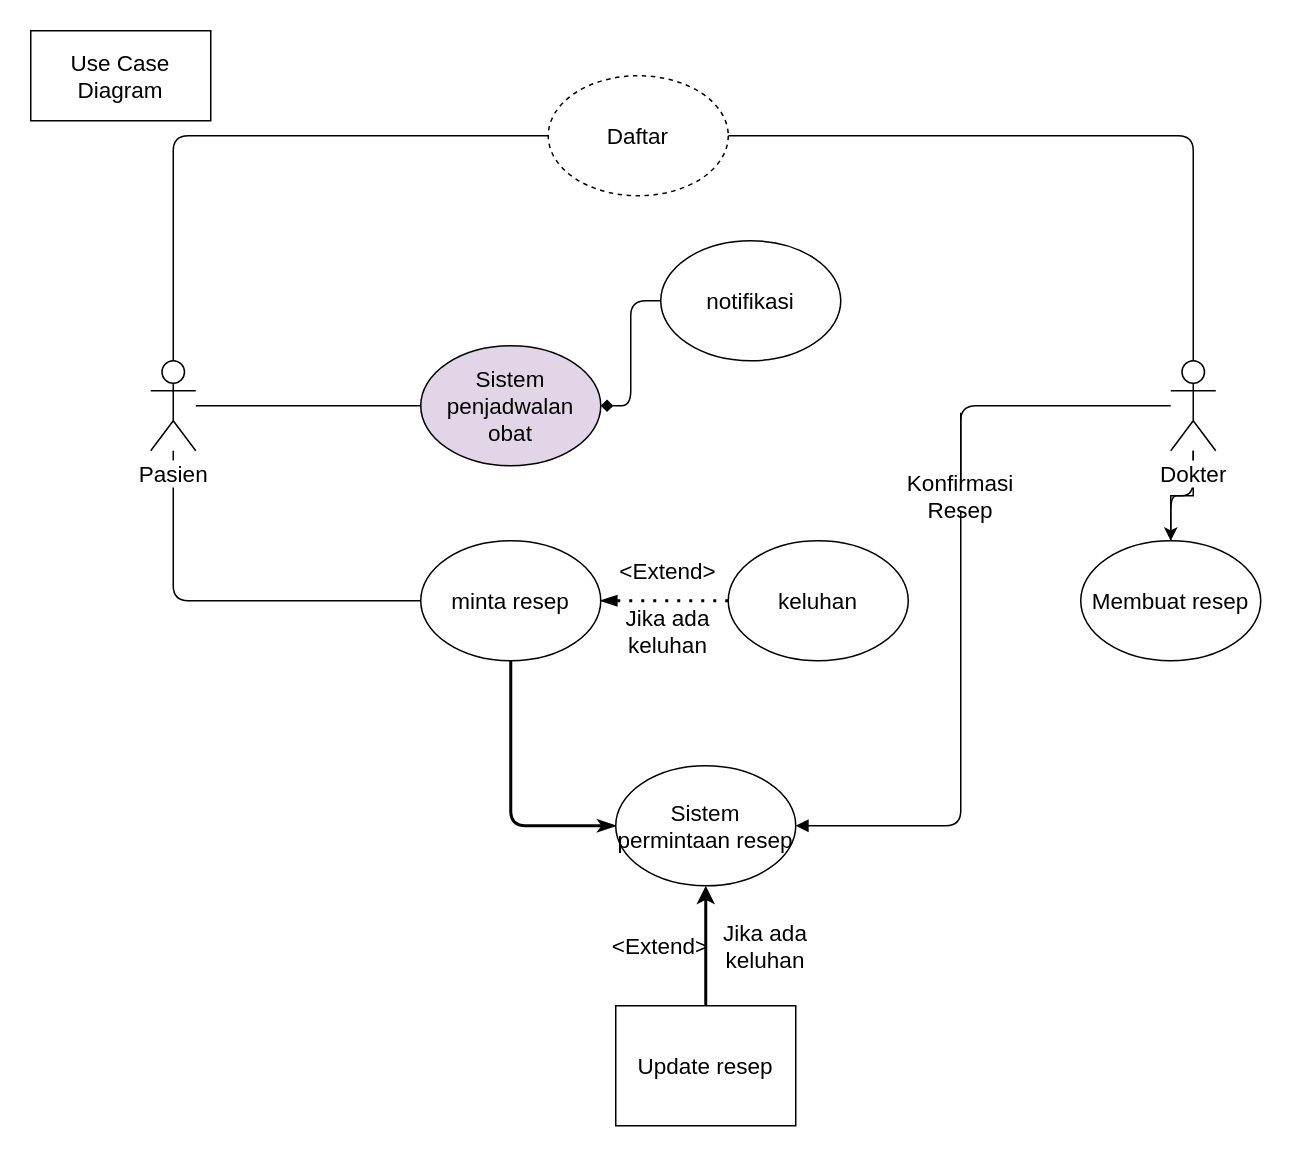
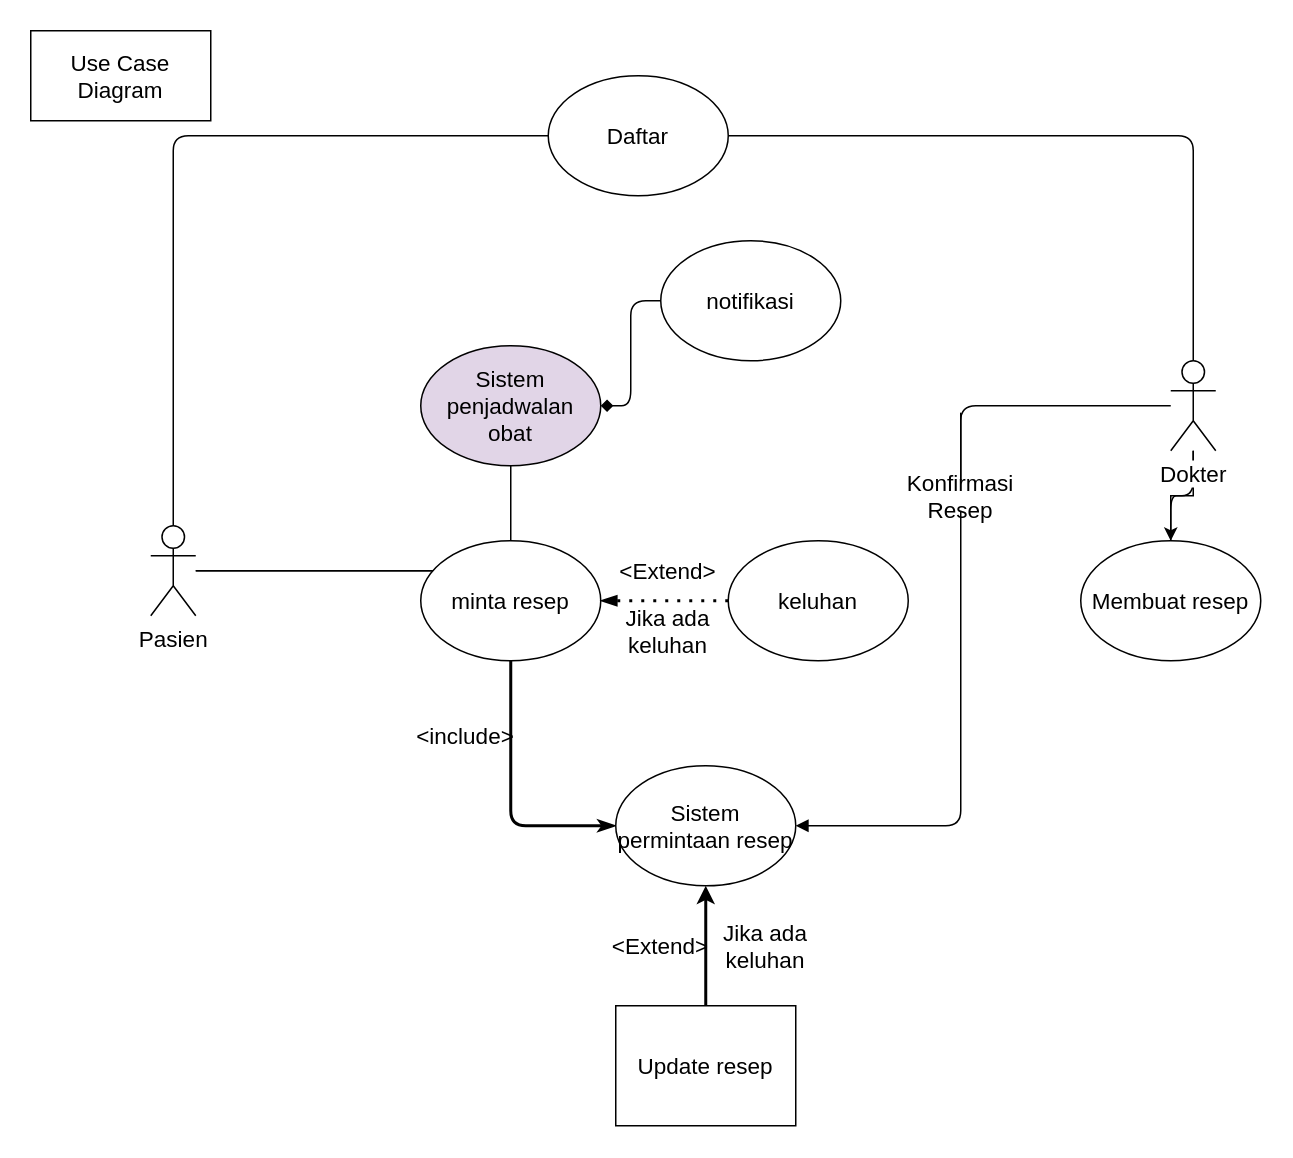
node "Daftar": style dashed -> solid
node "Pasien": moved (173, 406) -> (173, 571)
node "<include>": added
